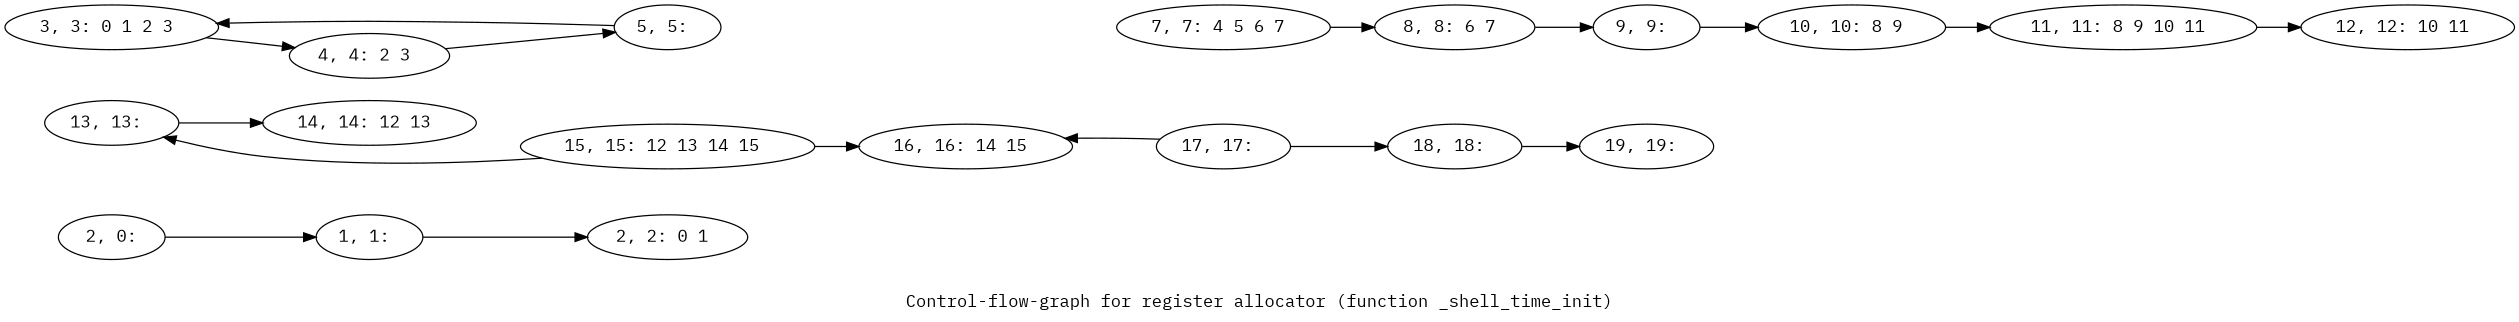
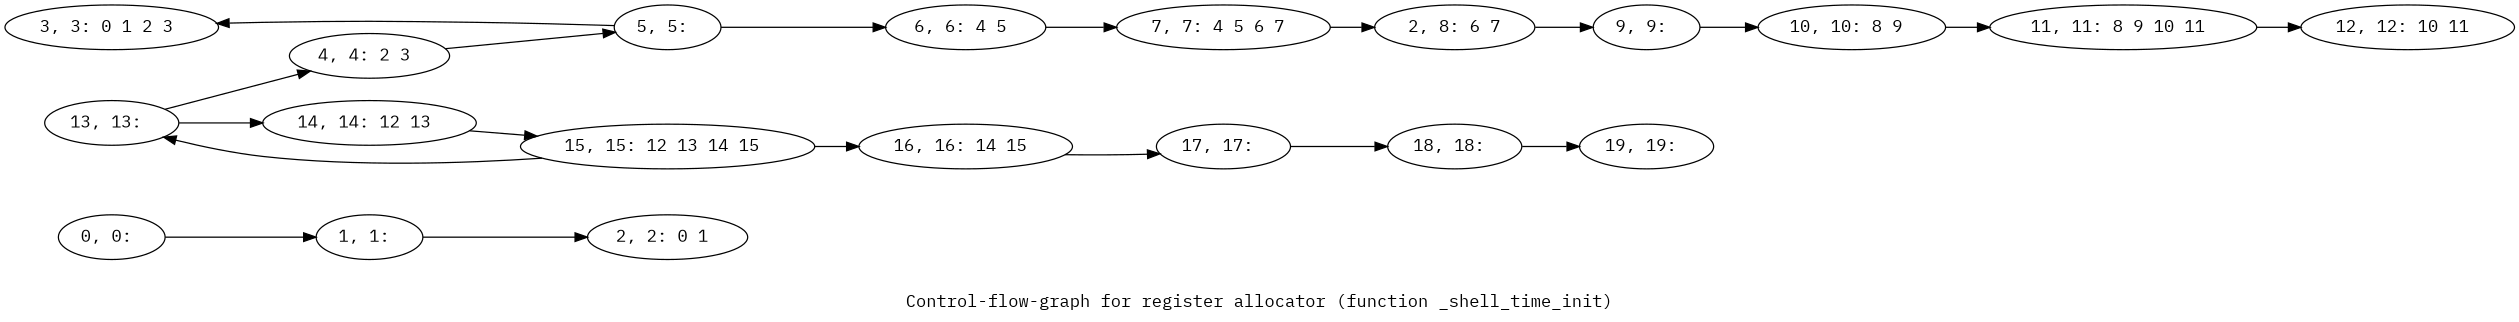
node "6, 6: 4 5": added
node "8, 8: 6 7": label "8, 8: 6 7" -> "2, 8: 6 7"
edge "3, 3: 0 1 2 3" -> "4, 4: 2 3": now "13, 13:" -> "4, 4: 2 3"
edge "14, 14: 12 13" -> "15, 15: 12 13 14 15": added
edge "17, 17:" -> "16, 16: 14 15": reversed
node "2, 0:": label "2, 0:" -> "0, 0:"
